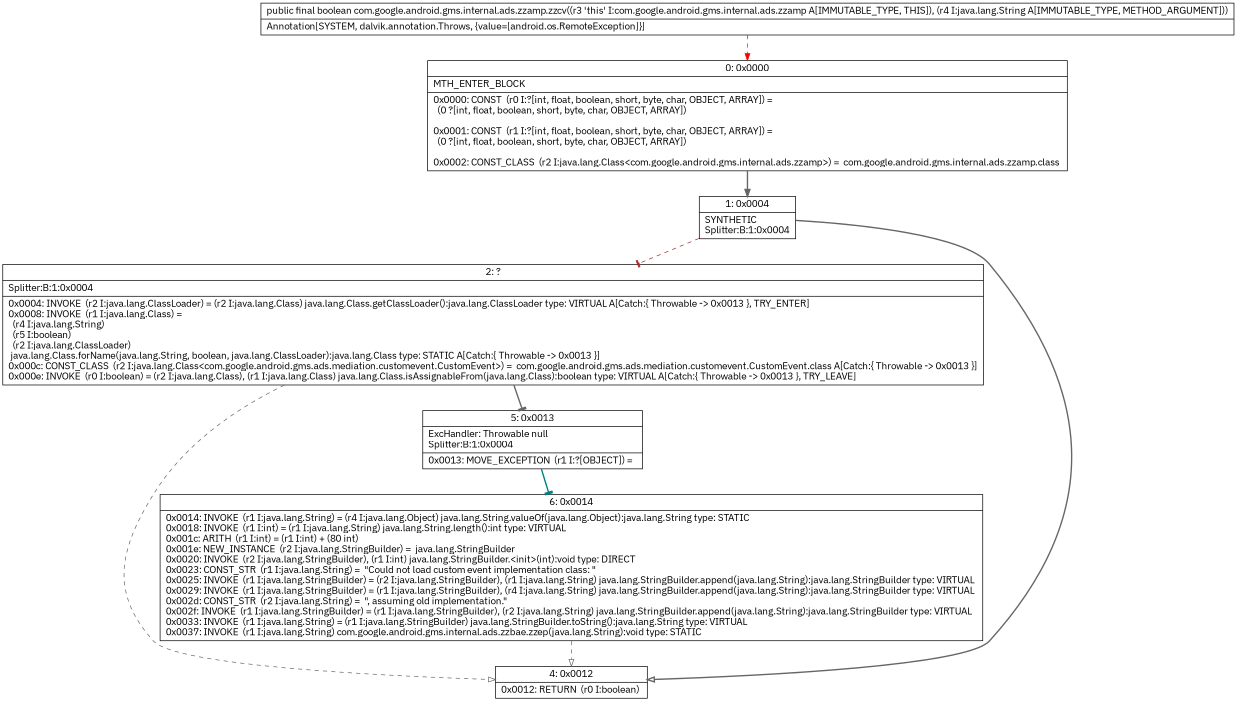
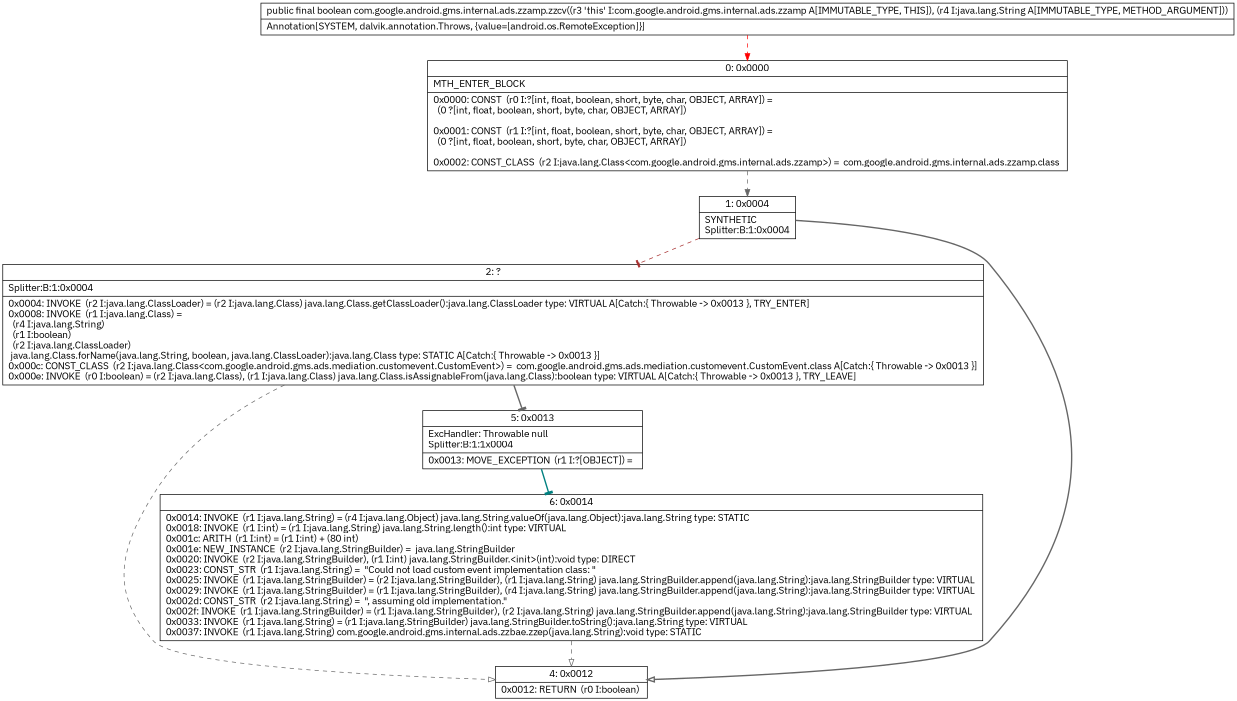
edge "0: 0x0000" -> "1: 0x0004": style bold -> dashed
node "2: ?": text "(r5 I:boolean)" -> "(r1 I:boolean)"
node "5: 0x0013": text "Splitter:B:1:0x0004" -> "Splitter:B:1:1x0004"
